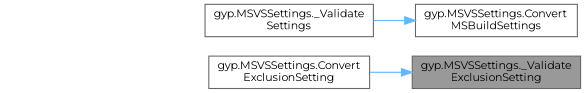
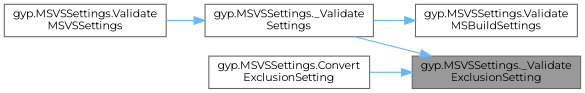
node "gyp.MSVSSettings.Validate MSVSSettings": added
node "gyp.MSVSSettings.Convert MSBuildSettings": label "gyp.MSVSSettings.Convert MSBuildSettings" -> "gyp.MSVSSettings.Validate MSBuildSettings"
edge "gyp.MSVSSettings._Validate Settings" -> "gyp.MSVSSettings._Validate ExclusionSetting": added
